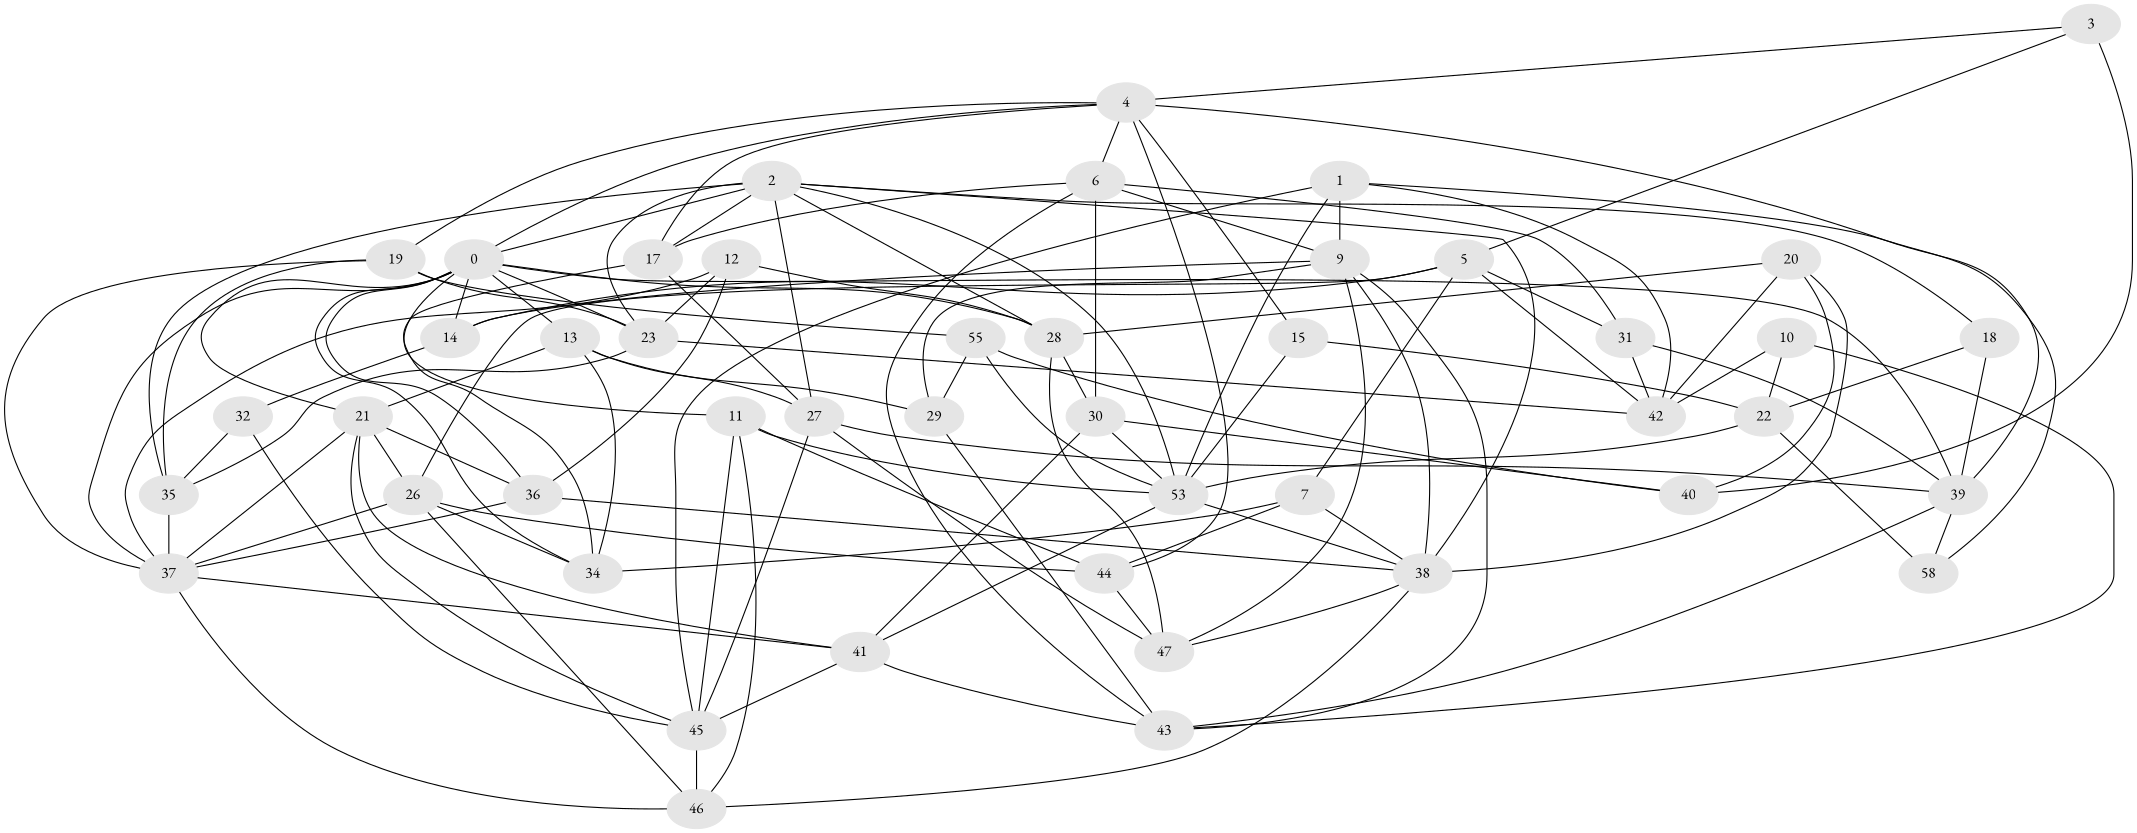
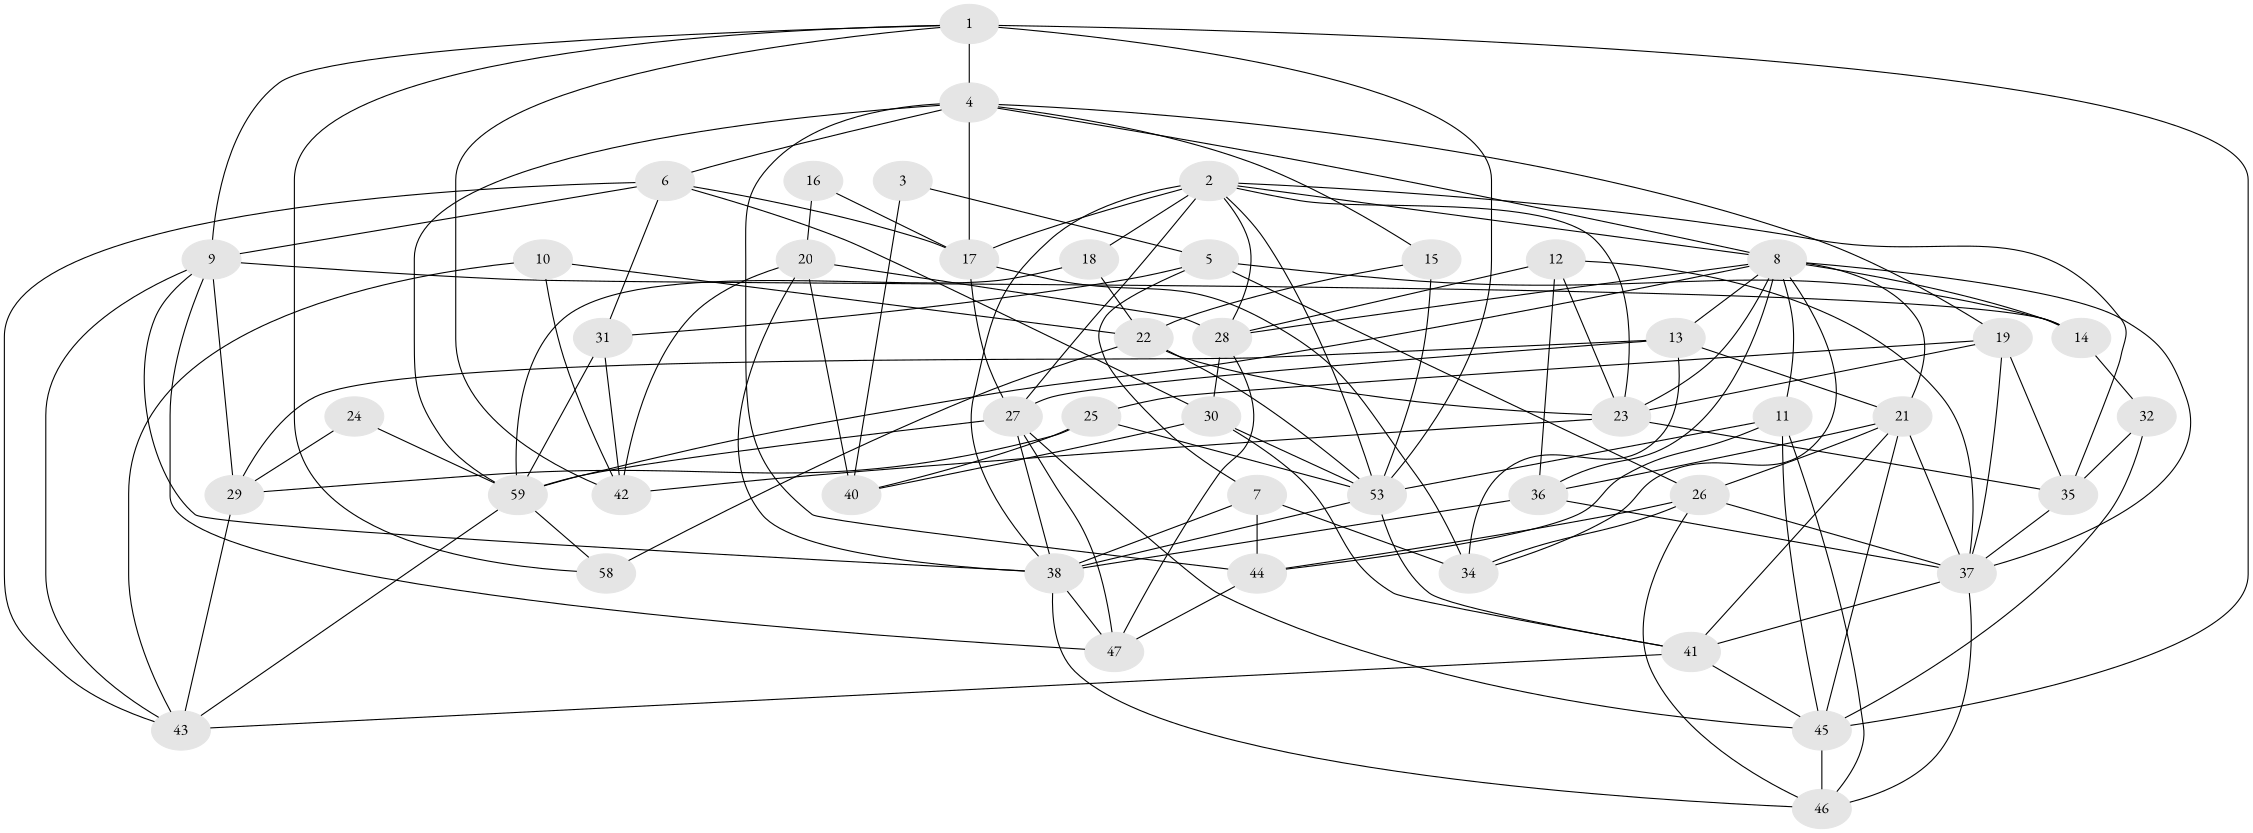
edge "3" -- "4": now "1" -- "4"
node "16": added
node "0": label "0" -> "8"
node "55": label "55" -> "25"
edge "5" -- "42": removed
edge "22" -- "23": added
node "24": added
edge "27" -- "38": added
node "39": label "39" -> "59"
